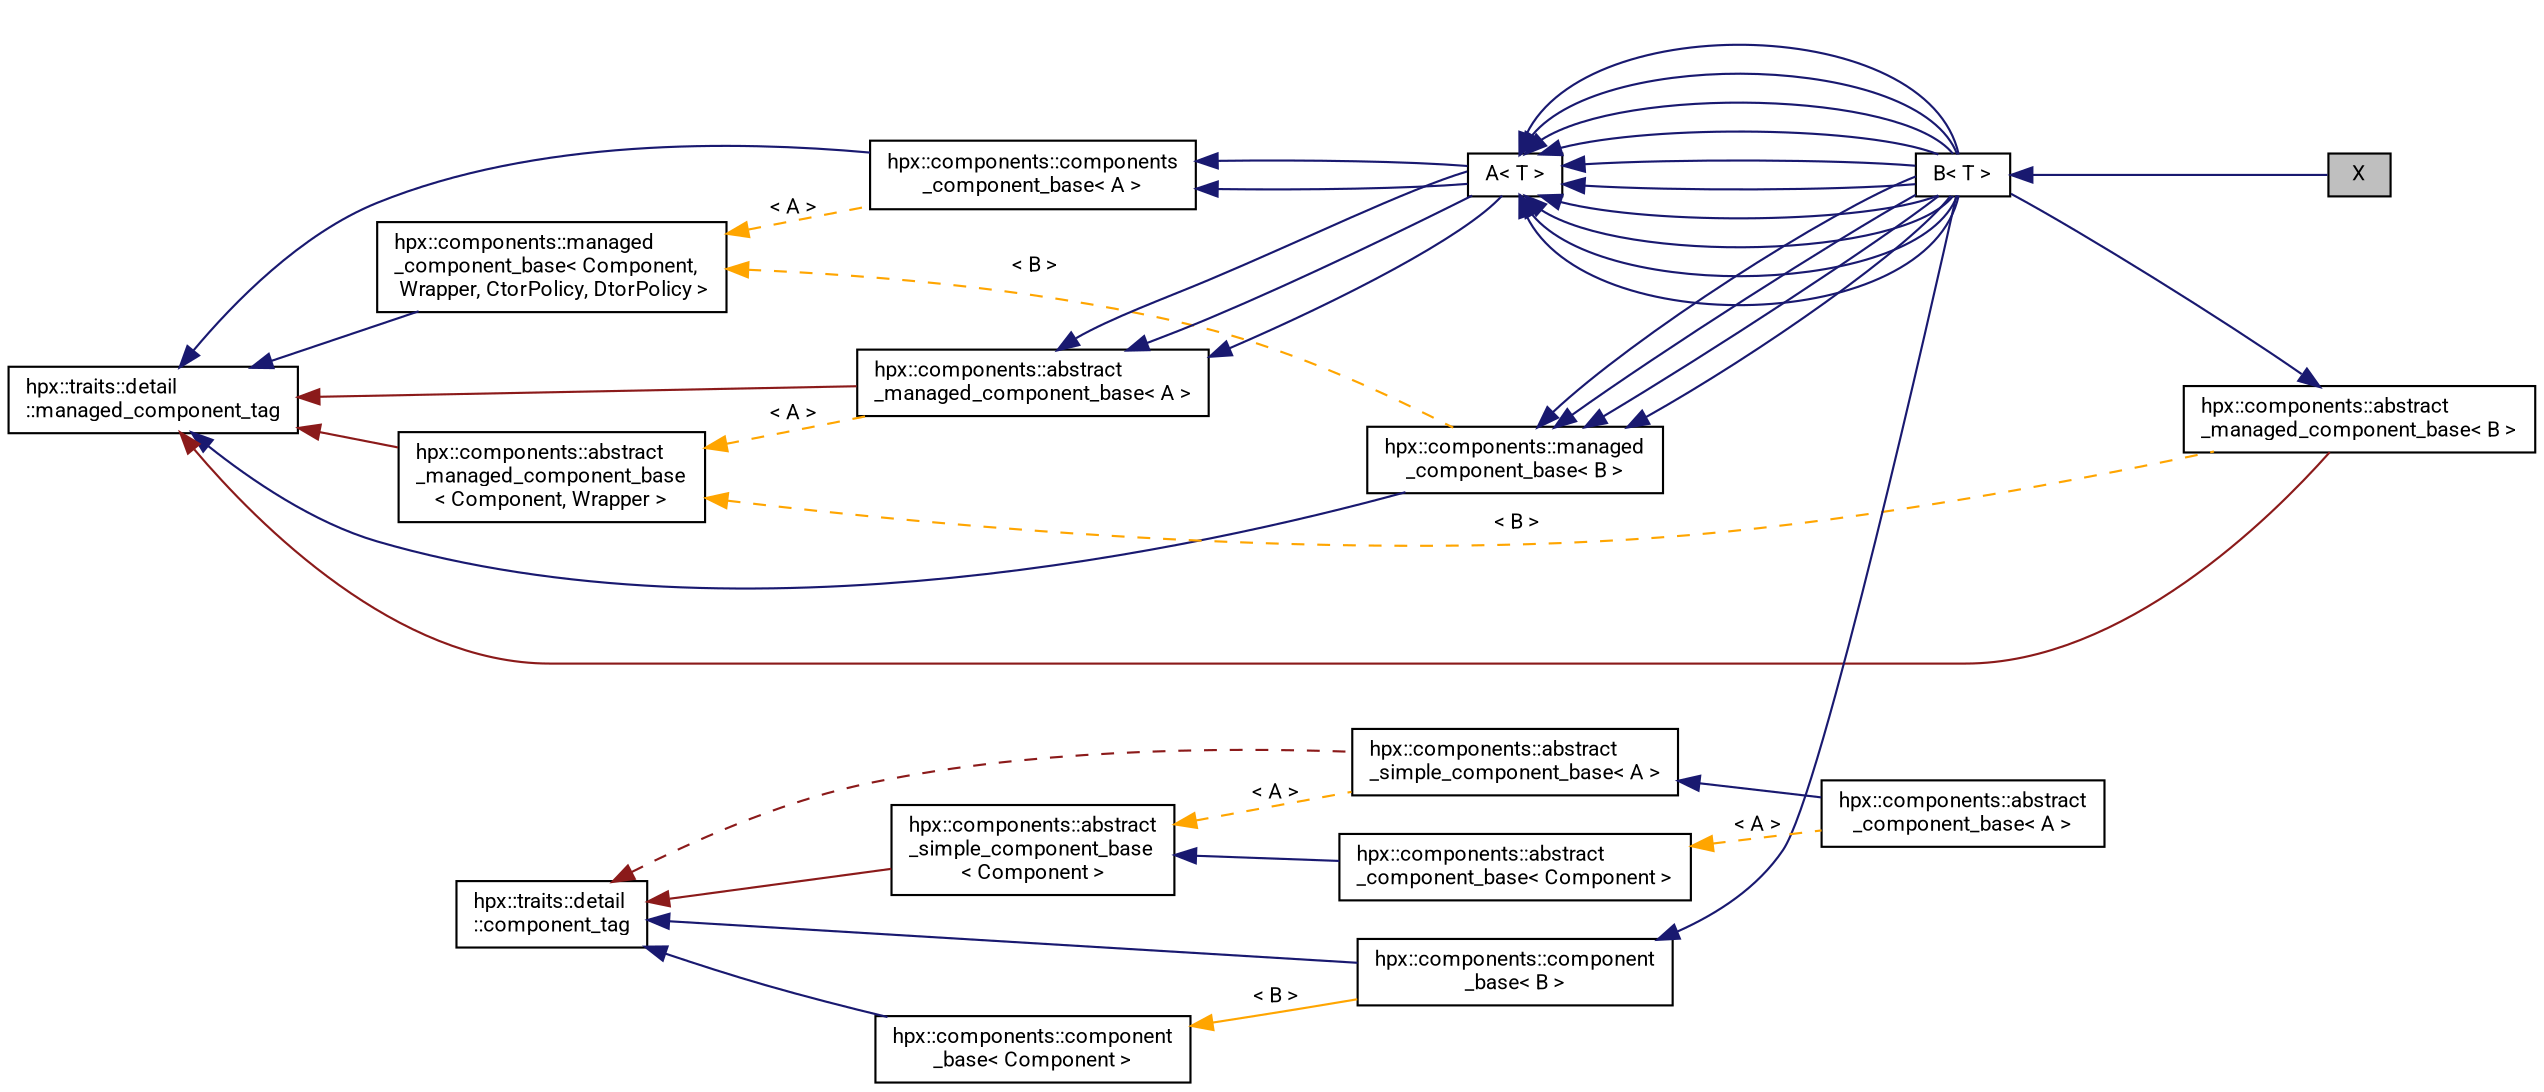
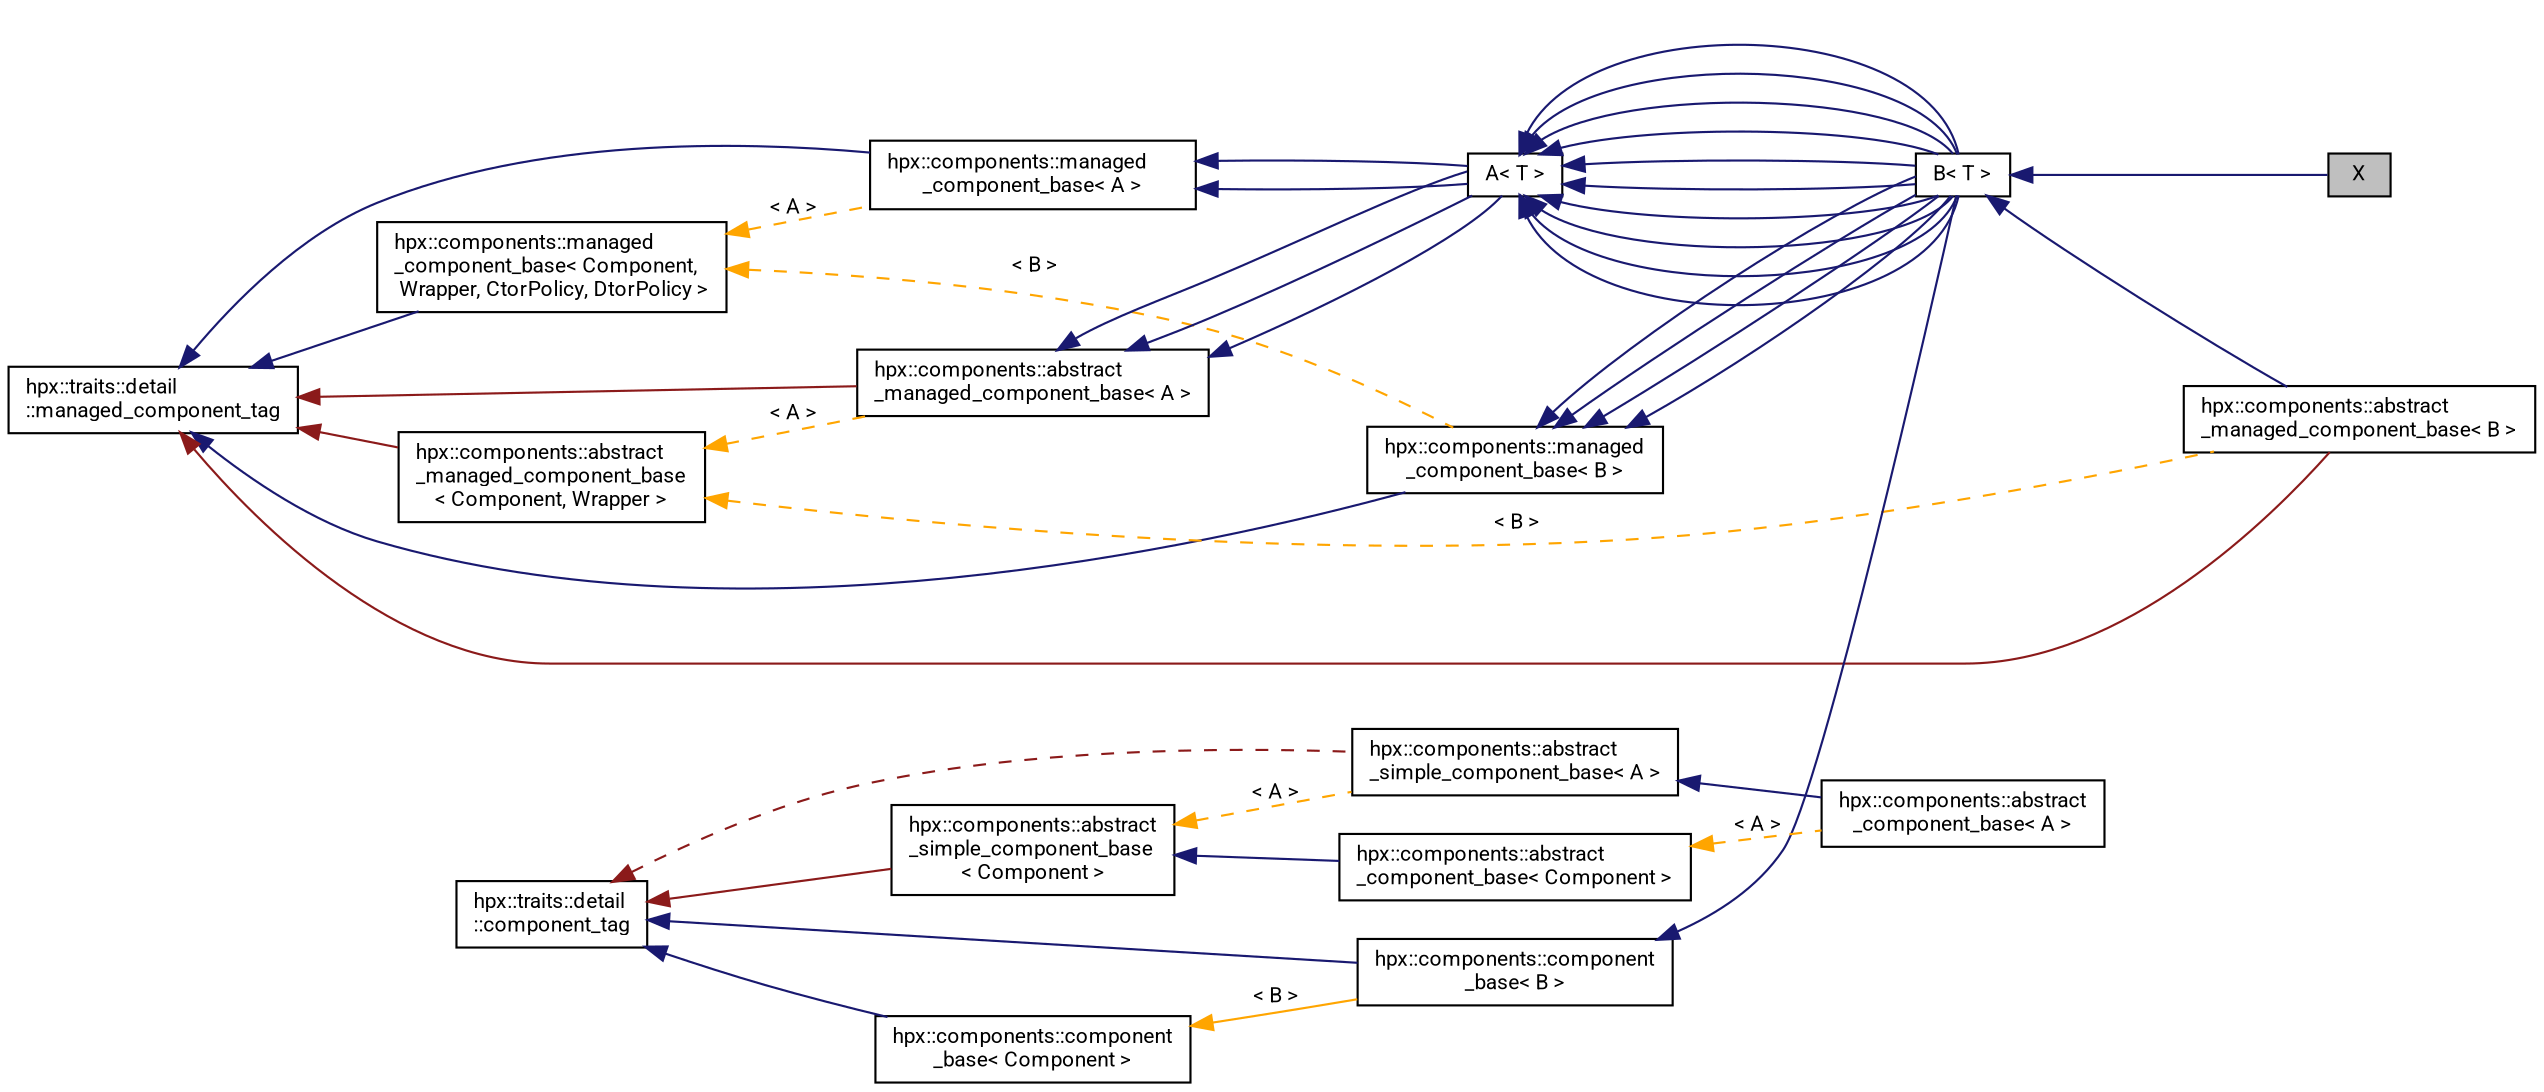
node "hpx::components::components _component_base< A >": label "hpx::components::components _component_base< A >" -> "hpx::components::managed _component_base< A >"
edge "B< T >" -> "hpx::components::abstract _managed_component_base< B >": reversed
